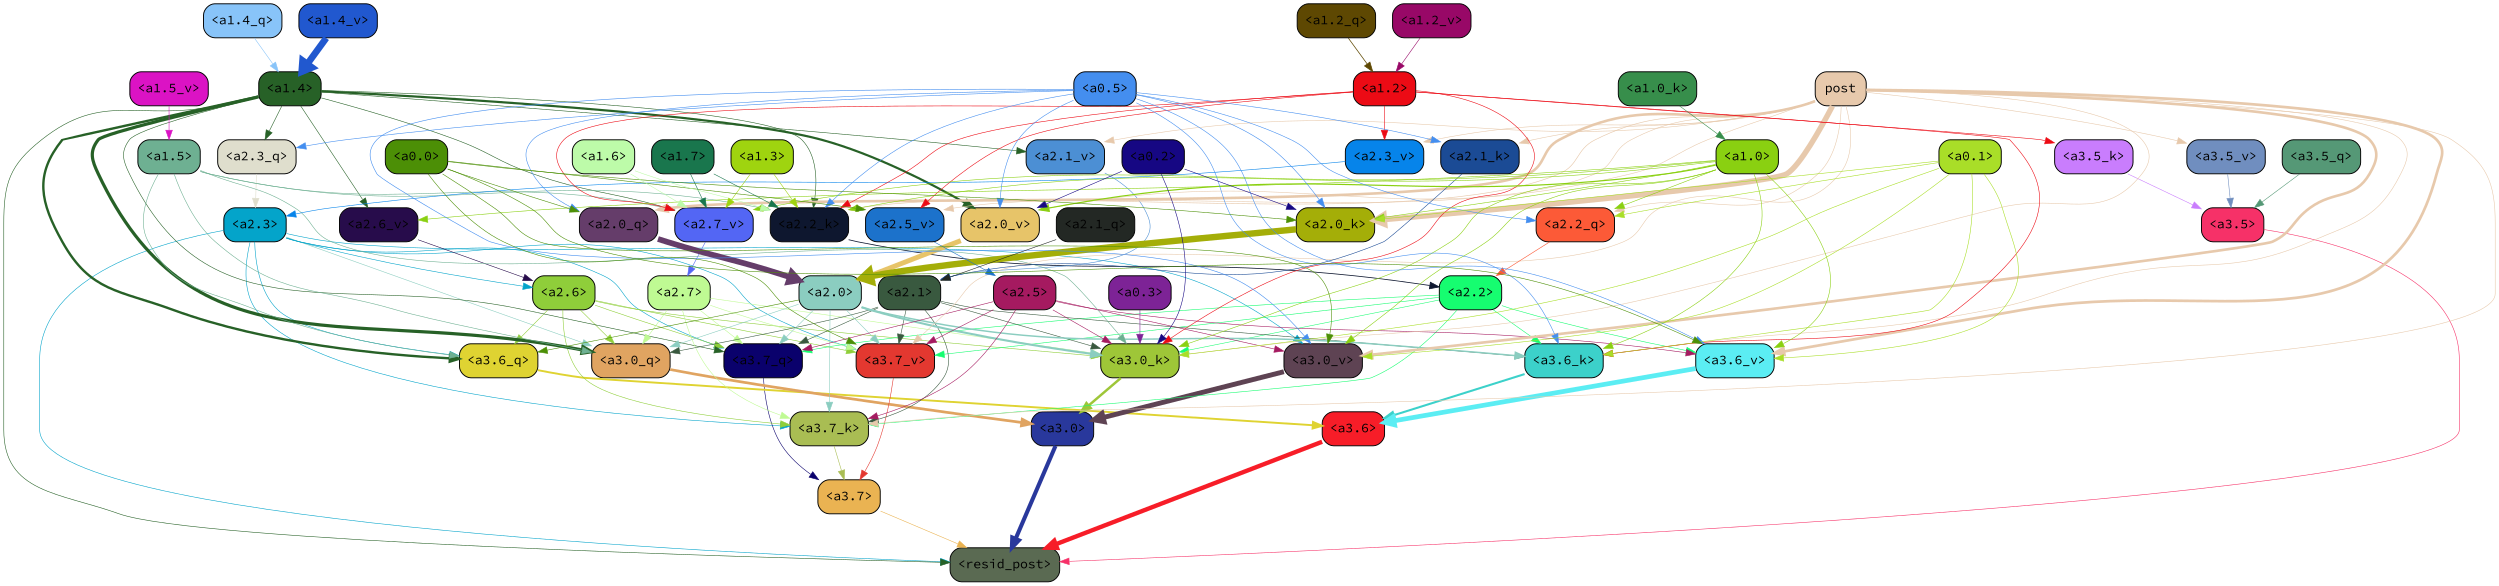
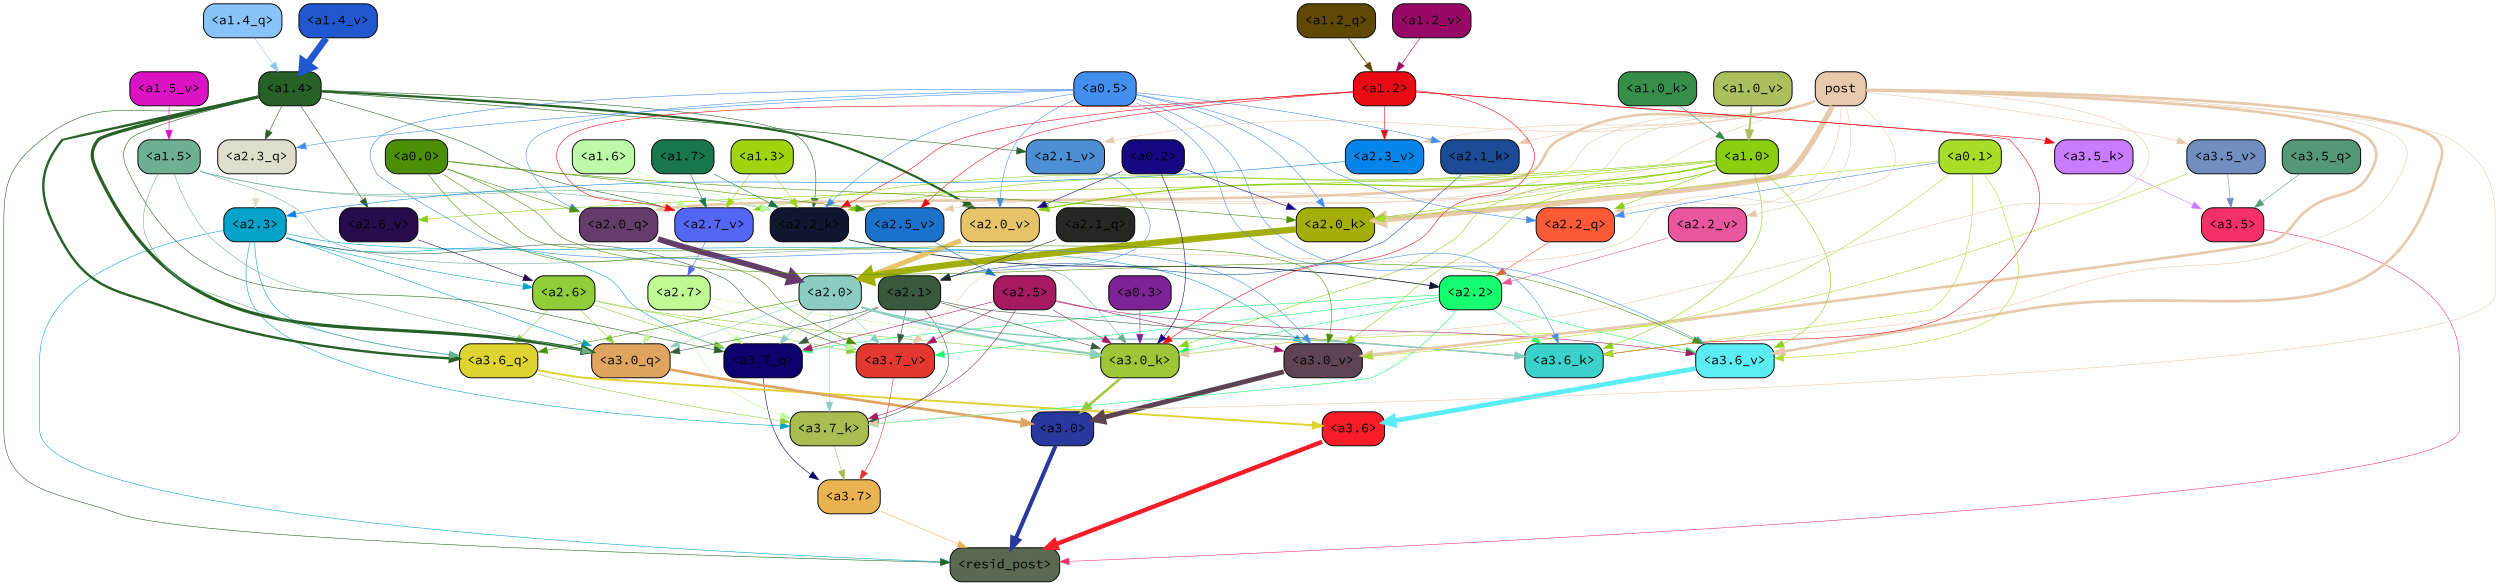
node "<a1.0_v>": added
edge "<a0.1>" -> "<a2.2_q>": color #a9de28 -> #448eef
node "<a2.2_v>": added
edge "<a2.3>" -> "<a3.7_v>": color #04a4ca -> #39593f
edge "<a2.3>" -> "<a3.0_q>": color #8bcdc0 -> #04a4ca
edge "<a0.1>" -> "<a3.0_k>": now "<a3.5_v>" -> "<a3.0_k>"
edge "<a3.6_k>" -> "<a3.6>": removed
edge "<a2.6>" -> "<a3.7_k>": now "<a3.6_q>" -> "<a3.7_k>"
